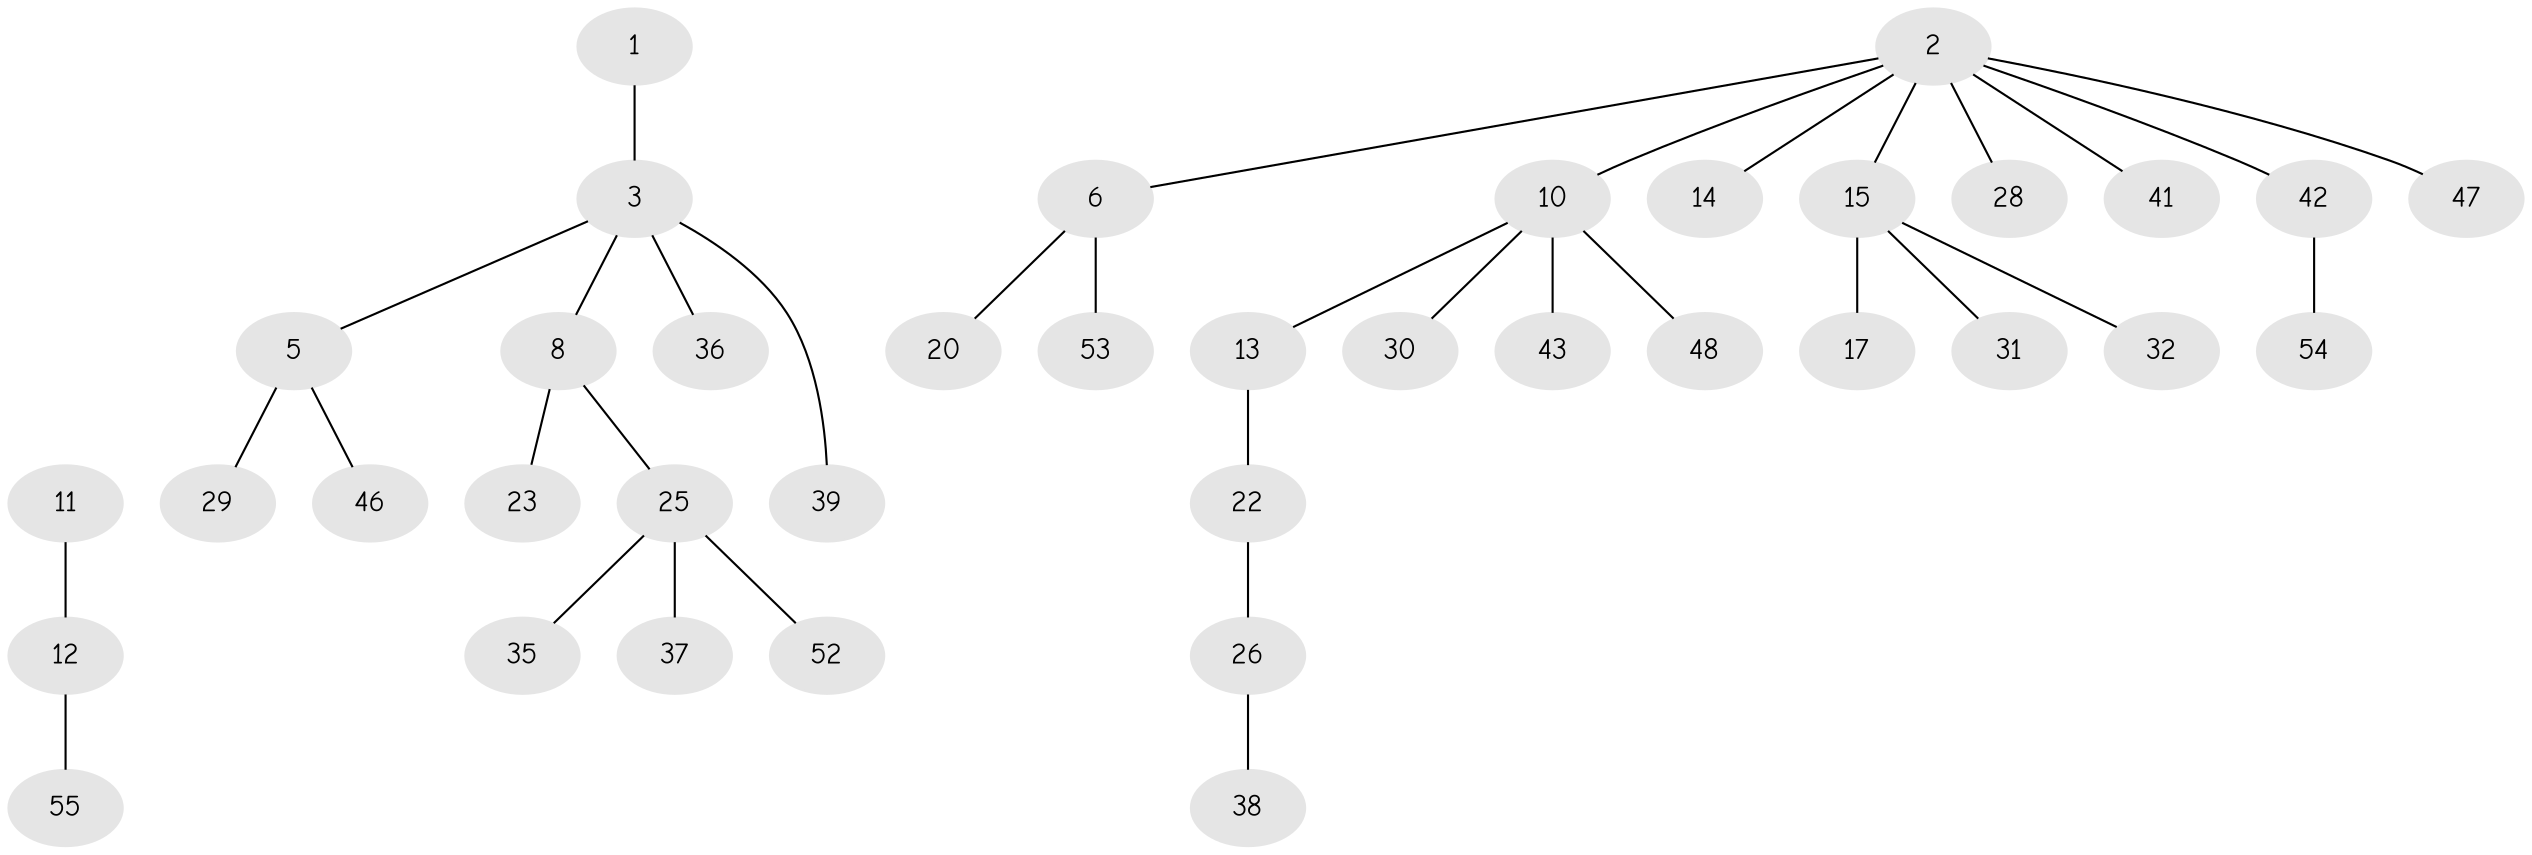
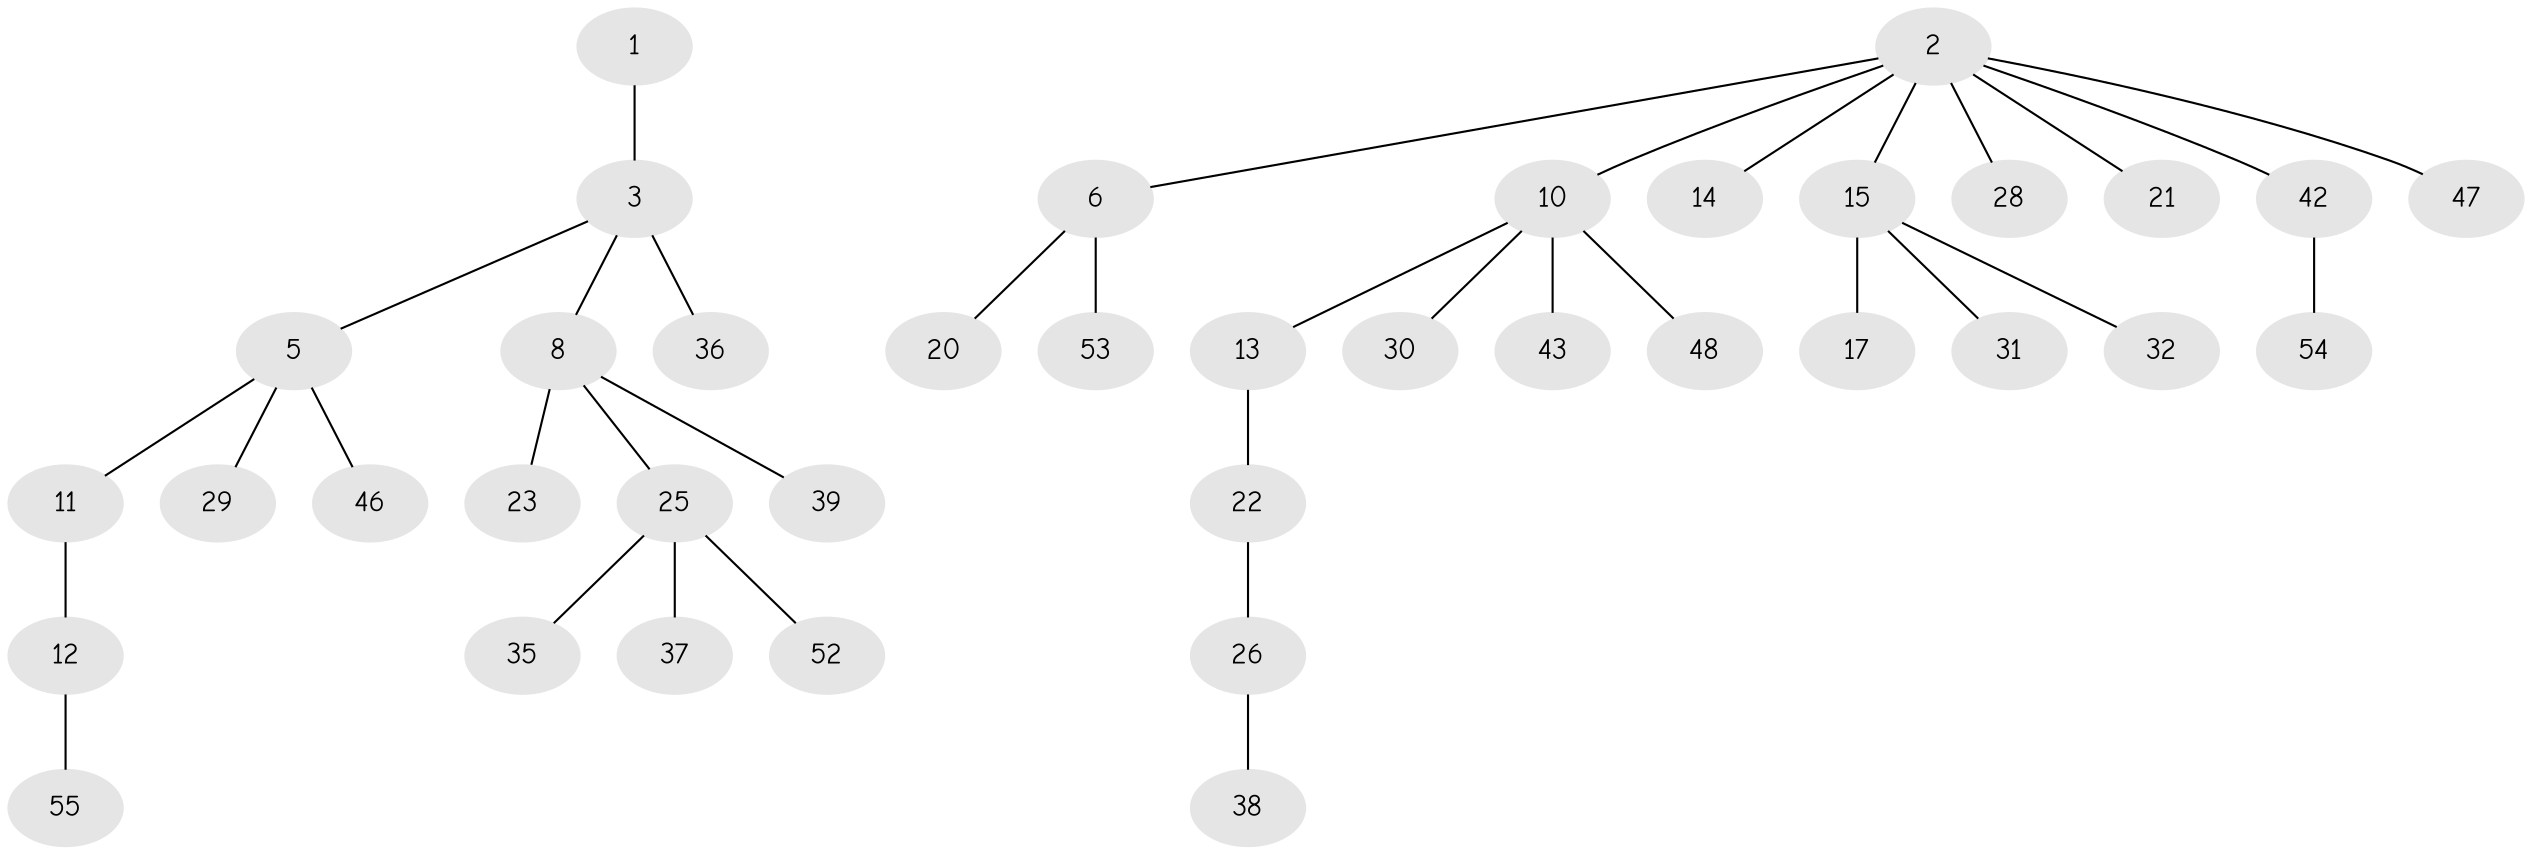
node "41": label "41" -> "21"
edge "3" -- "39": now "8" -- "39"
edge "5" -- "11": added
